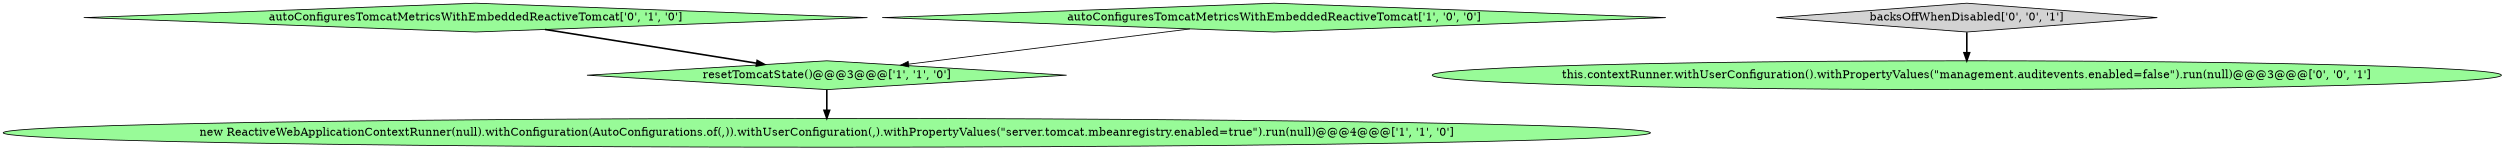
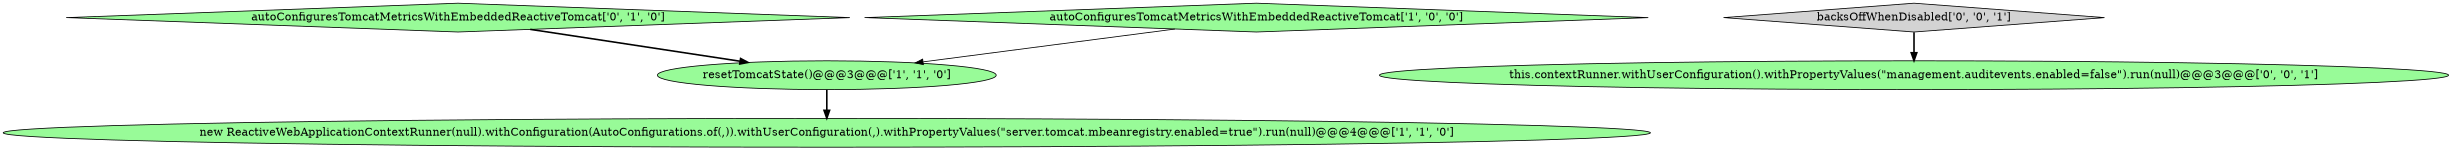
node "resetTomcatState()@@@3@@@['1', '1', '0']": shape diamond -> ellipse
